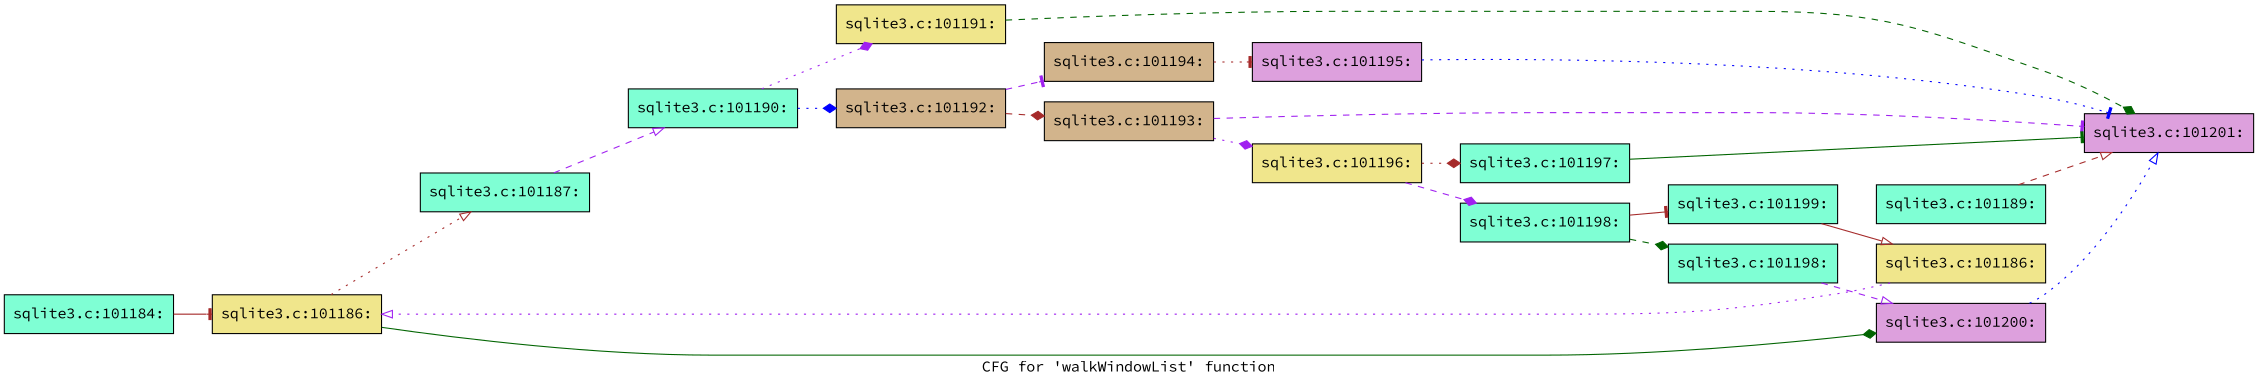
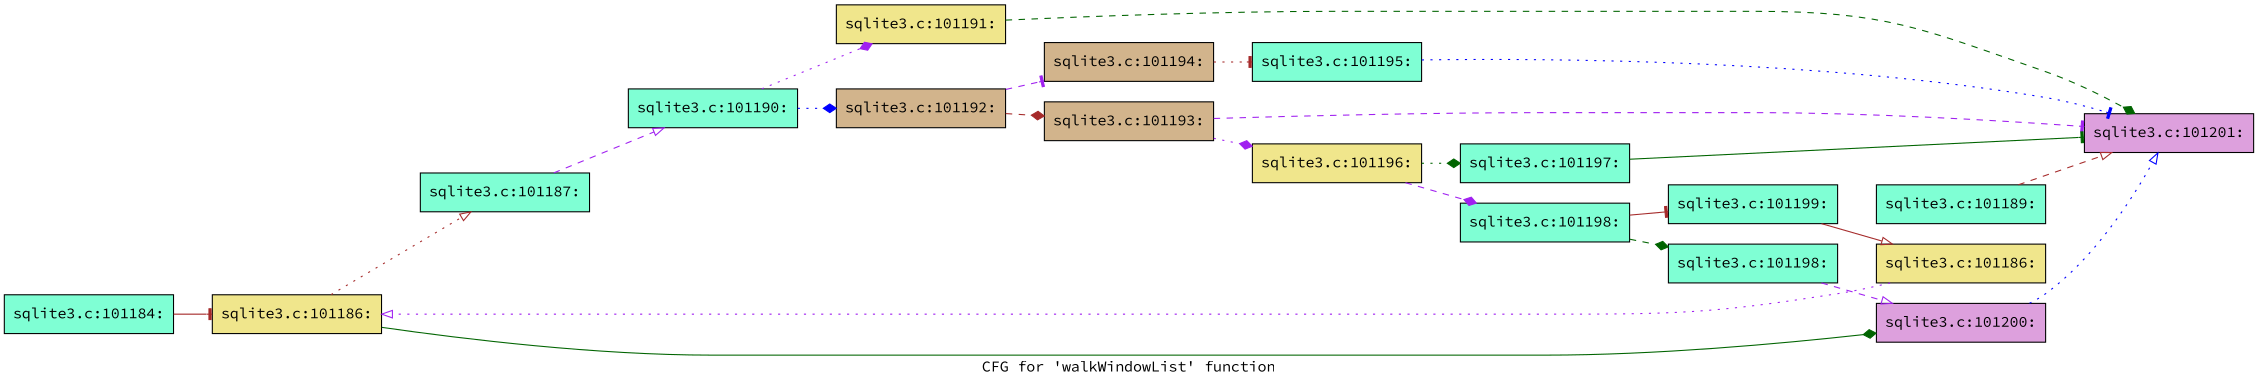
node "sqlite3.c:101195:": fillcolor plum -> aquamarine
edge "sqlite3.c:101196:" -> "sqlite3.c:101197:": color brown -> darkgreen
